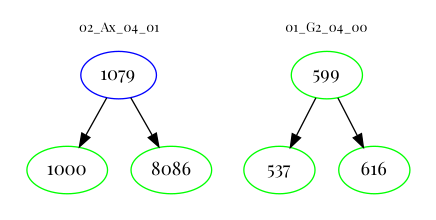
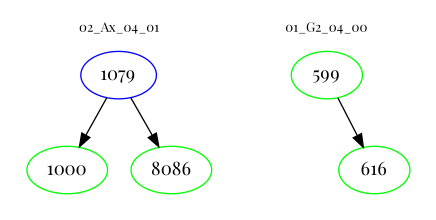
node "537": removed
